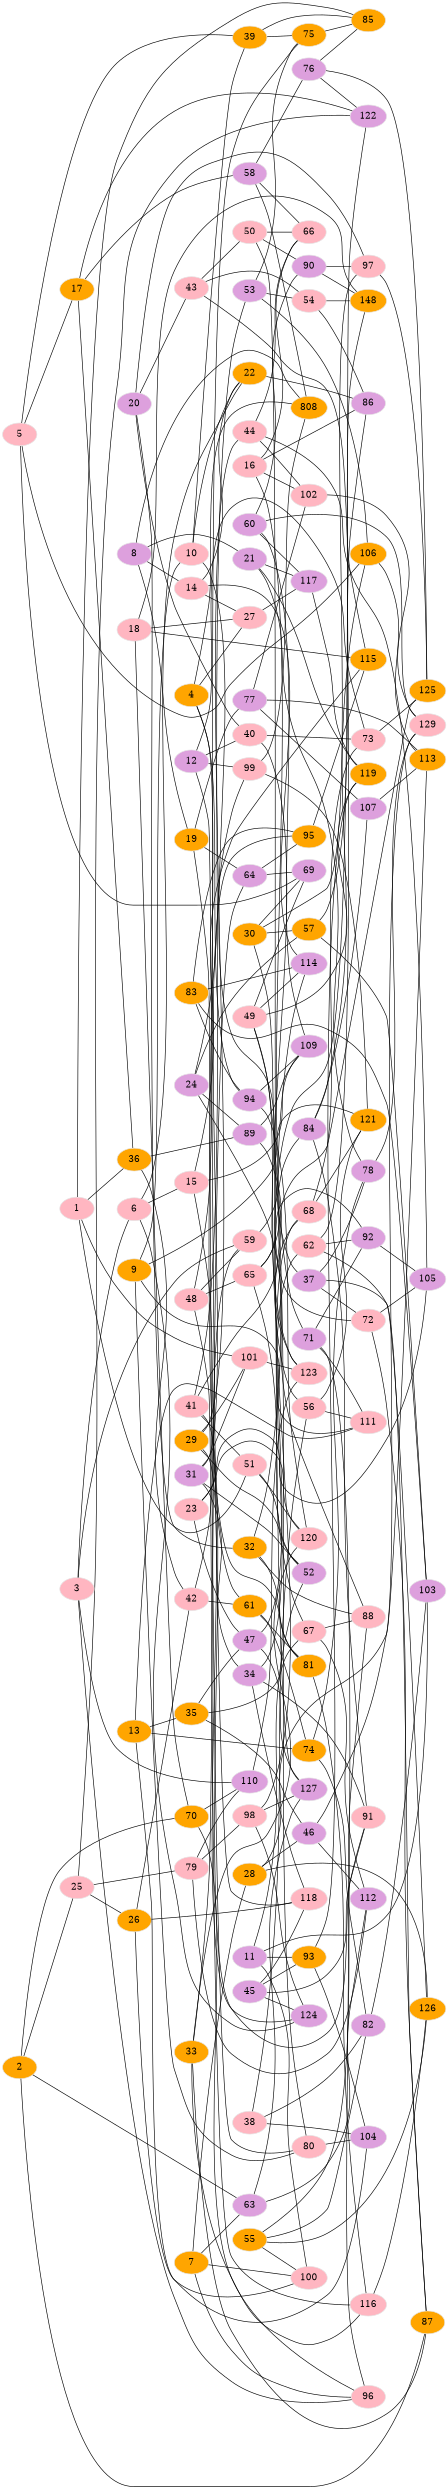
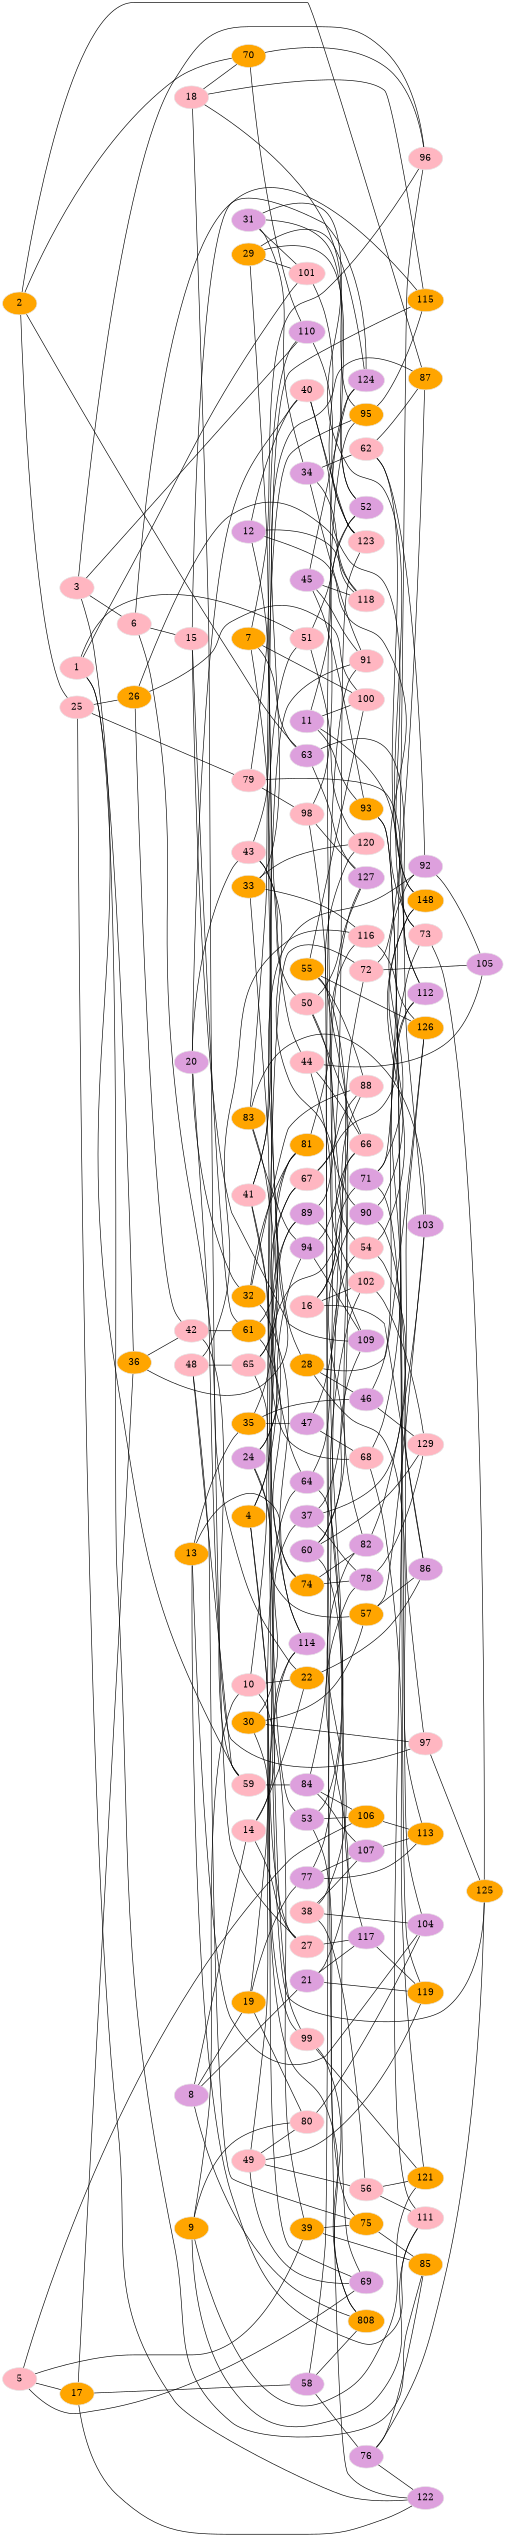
node "23": removed
edge "107" -- "38": added
